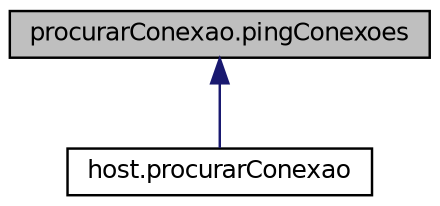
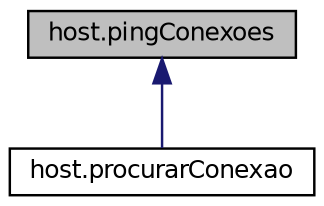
node "procurarConexao.pingConexoes": label "procurarConexao.pingConexoes" -> "host.pingConexoes"
